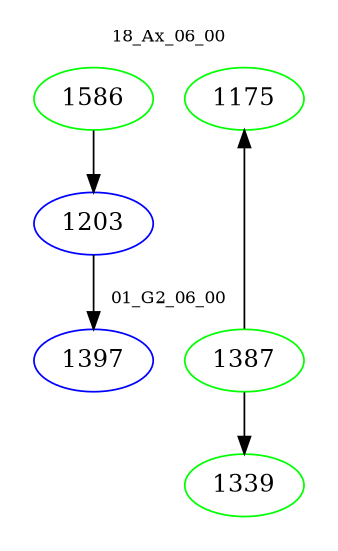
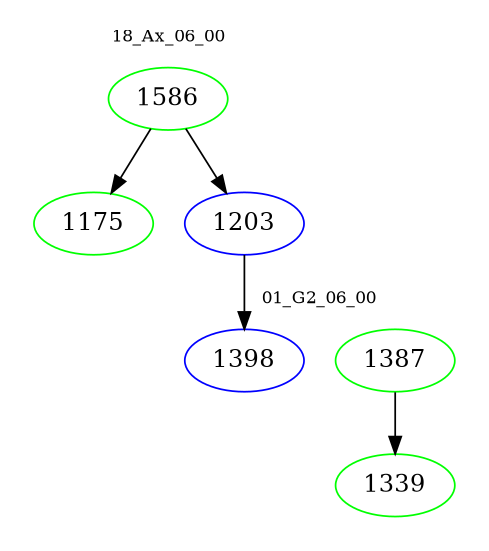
edge "1387" -> "1175": now "1586" -> "1175"
node "1397": label "1397" -> "1398"
